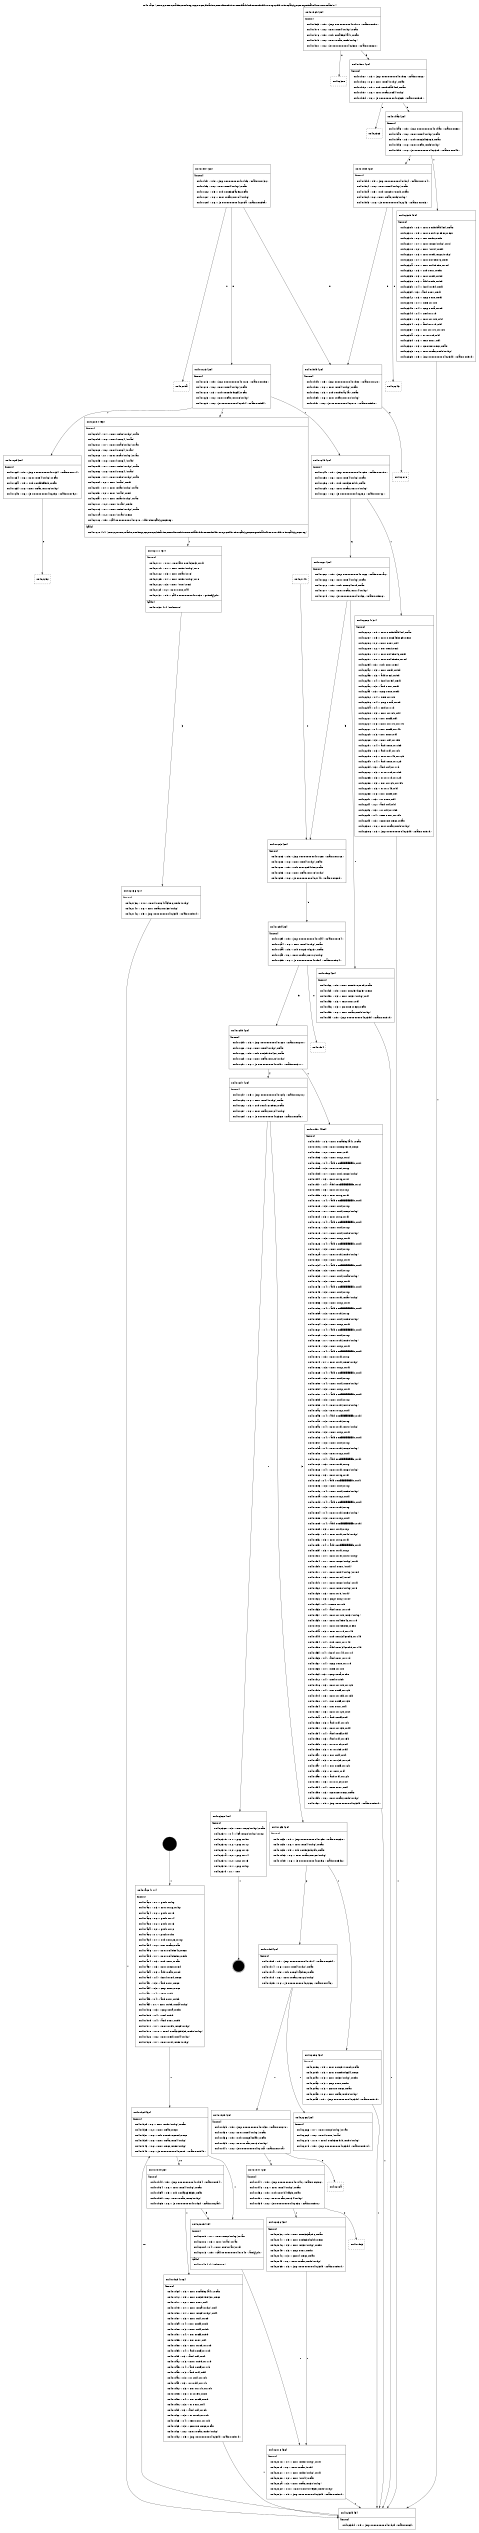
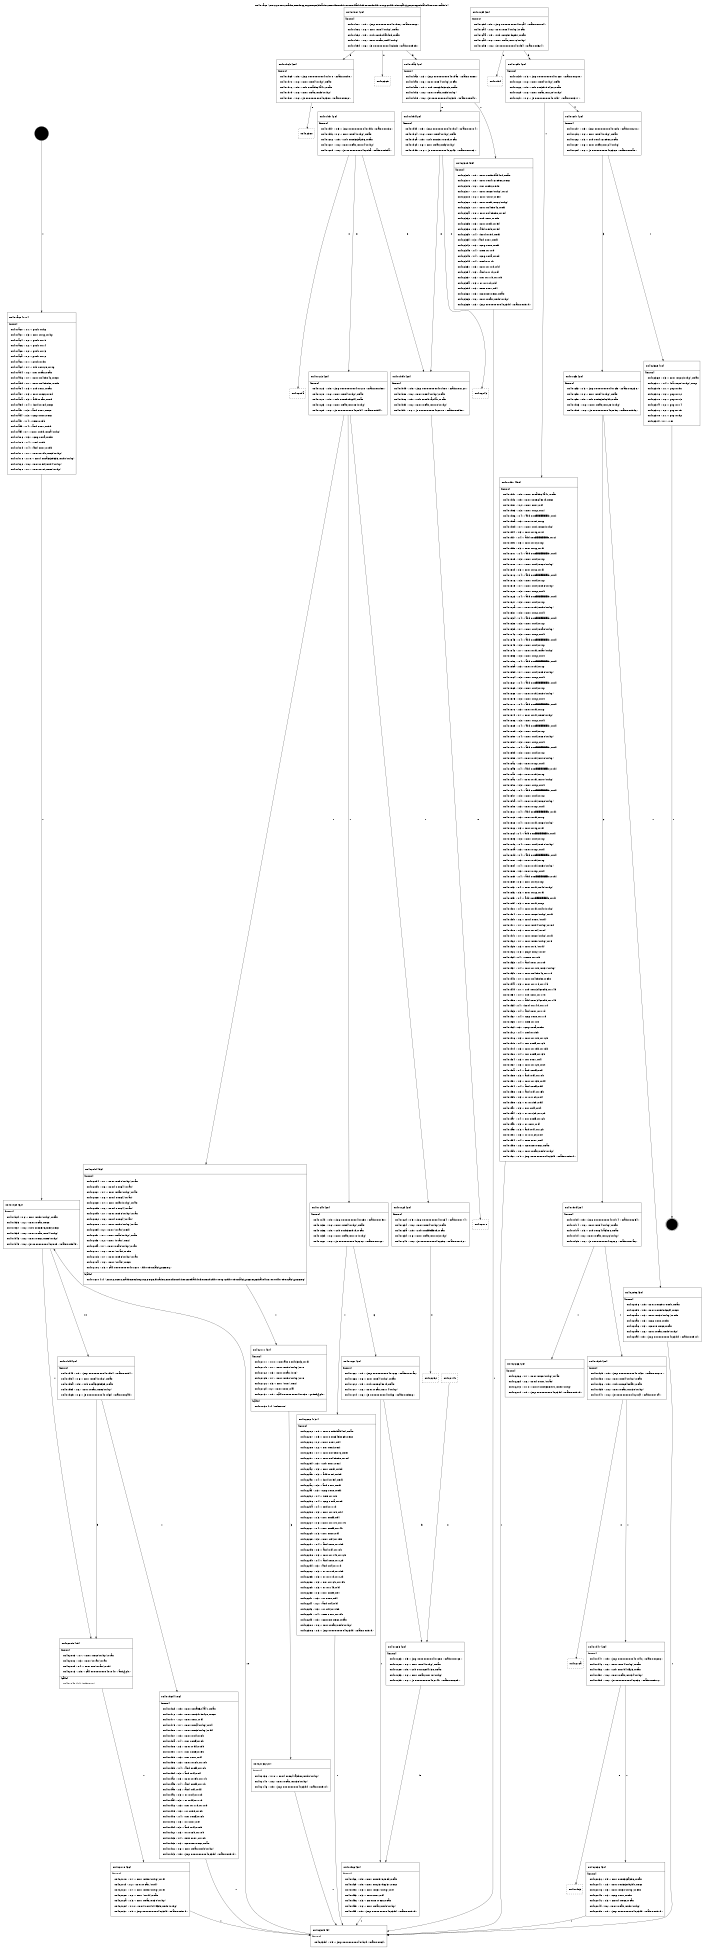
edge "0x401b6b [28]" -> "0x401b87 [28]": reversed
edge "0x401c83 [28]" -> "0x401c9f [28]": now "0x401c83 [28]" -> "0x401fc6 [30]"
edge "0x40203c [30]" -> "0x402018 [36]": now "0x40203c [30]" -> "0x4023dd [5]"
